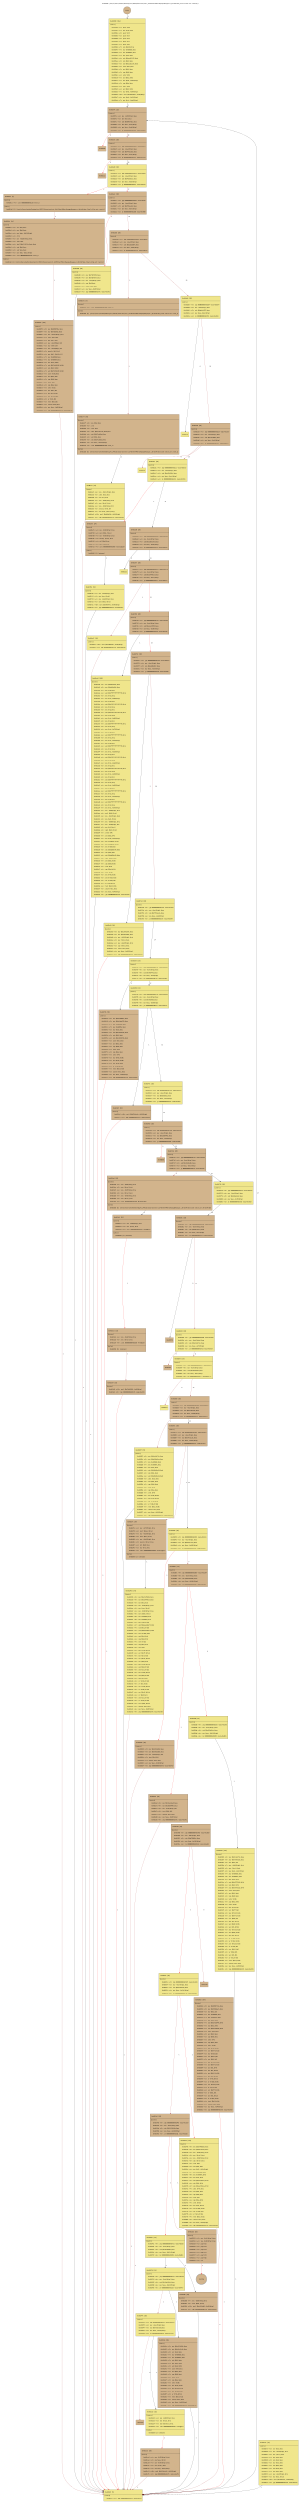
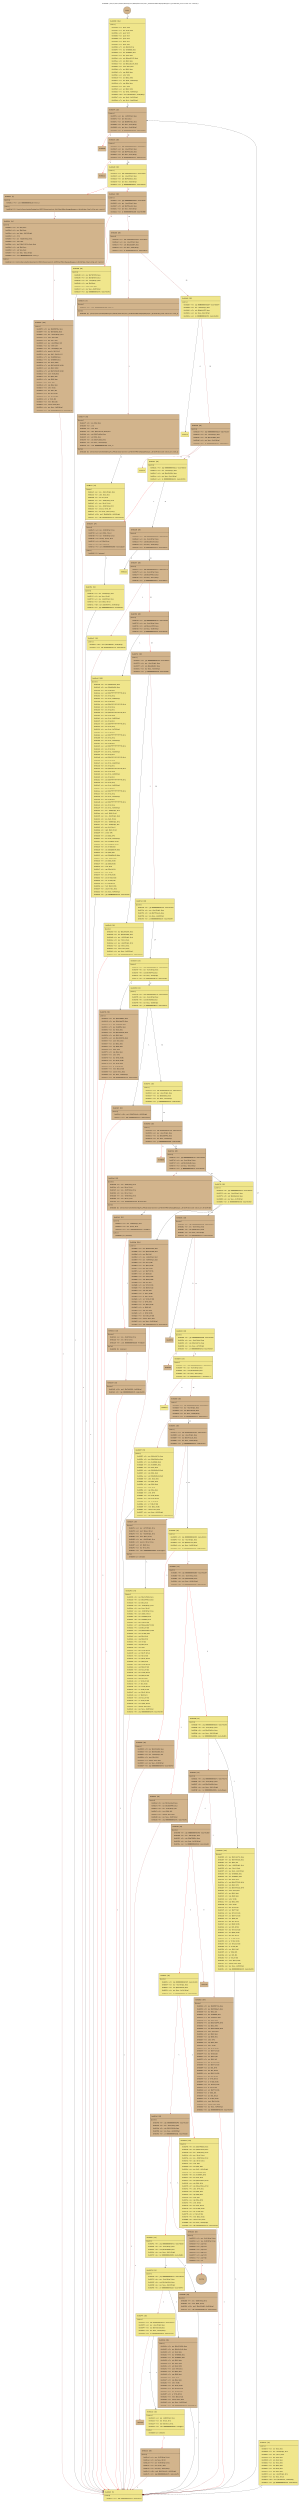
node "0x4019d6 [106]": added
node "0x4018ec [28]": added
